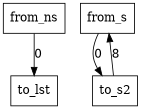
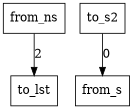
edge "from_s" -> "to_s2": removed, label "0"
edge "from_ns" -> "to_lst": label "0" -> "2"
edge "to_s2" -> "from_s": label "8" -> "0"
